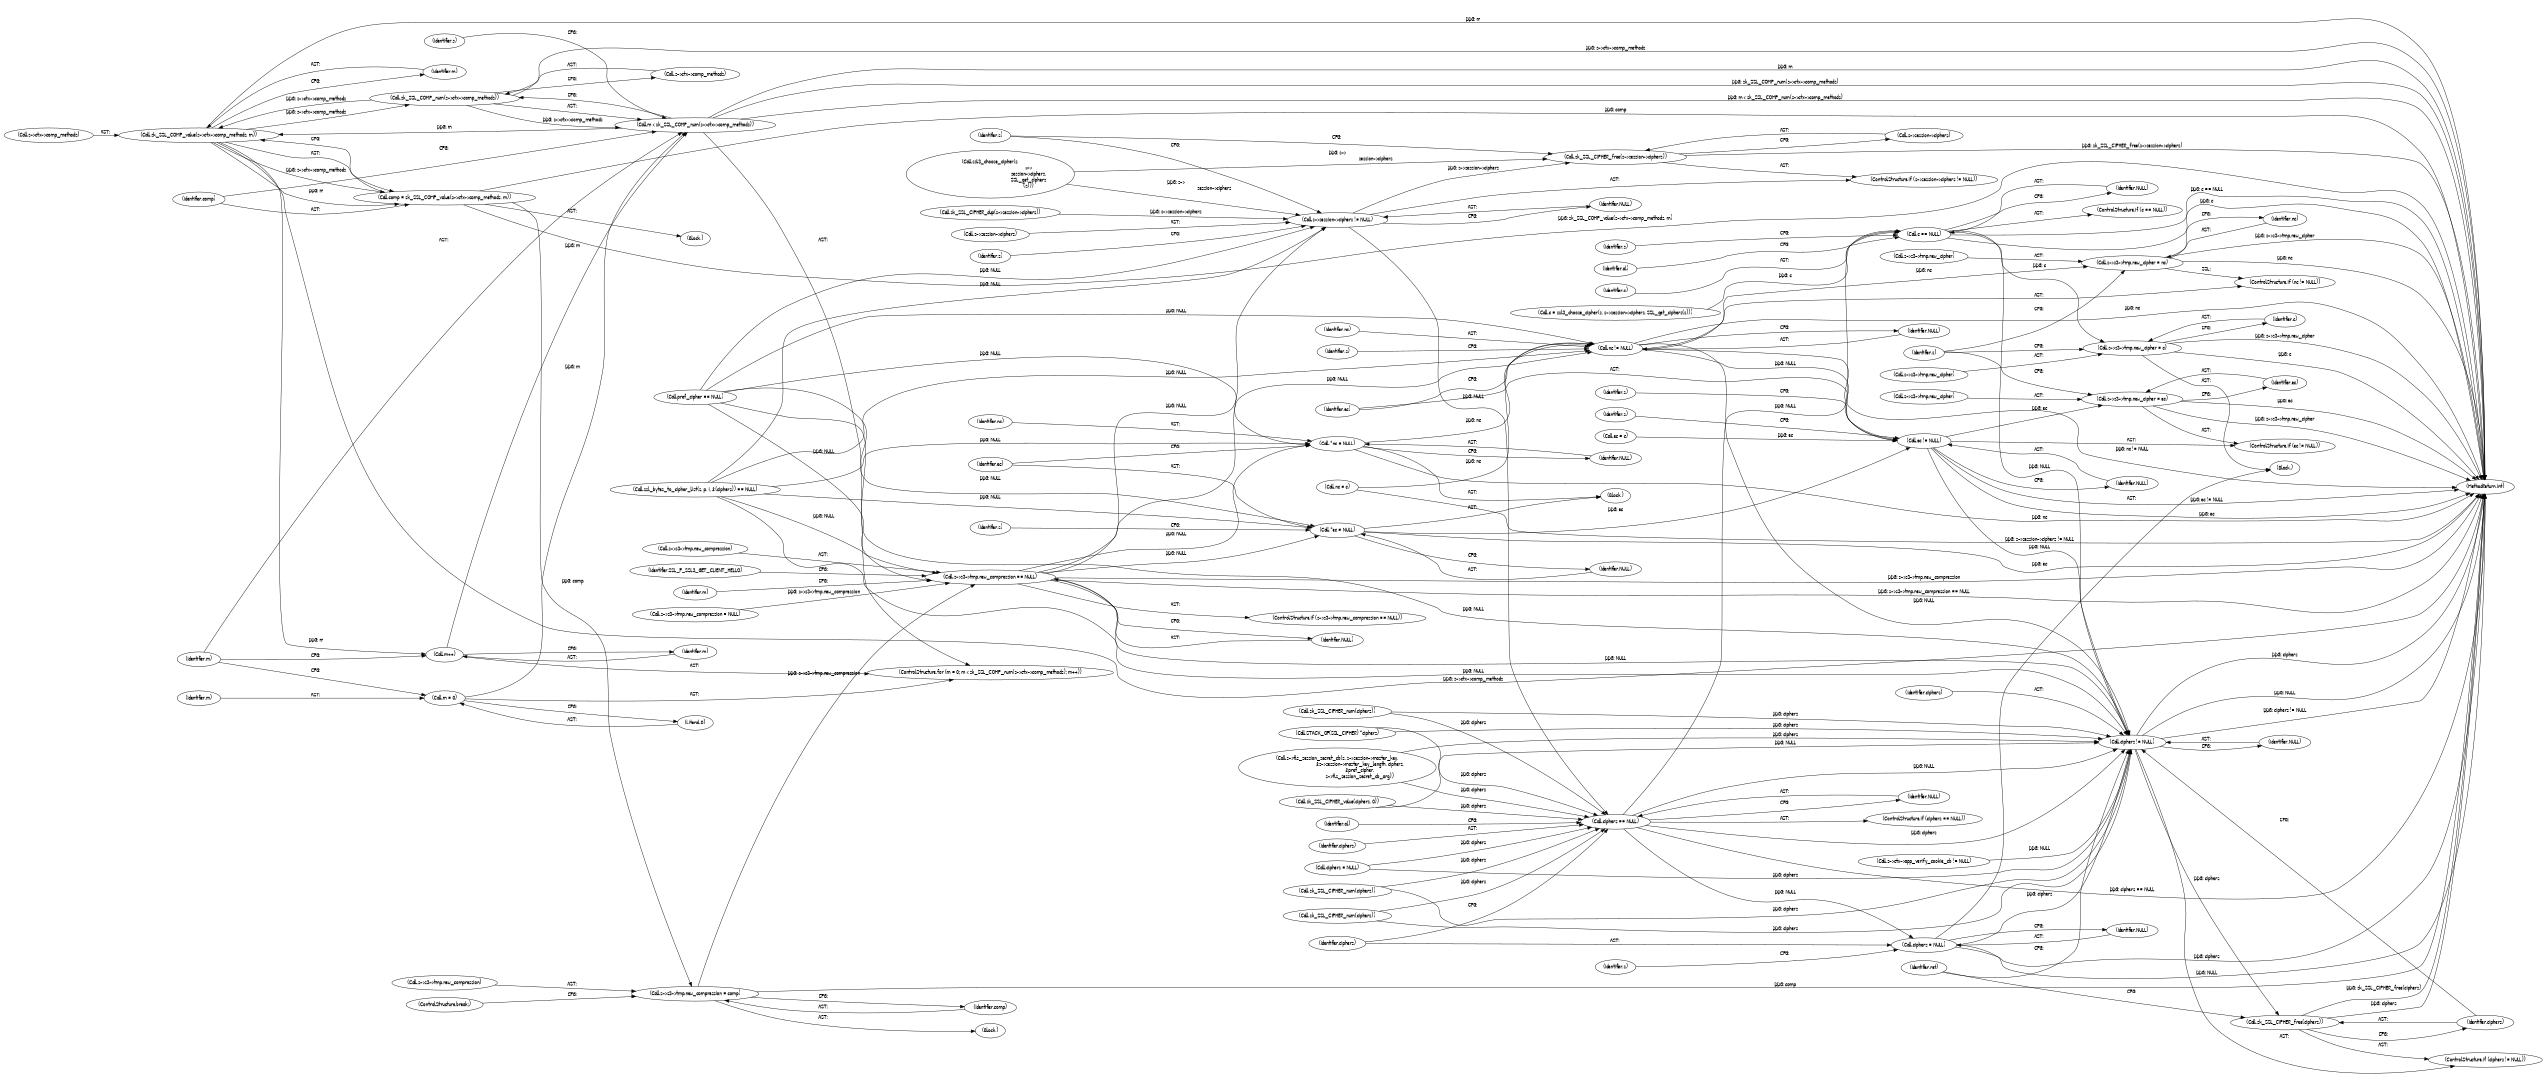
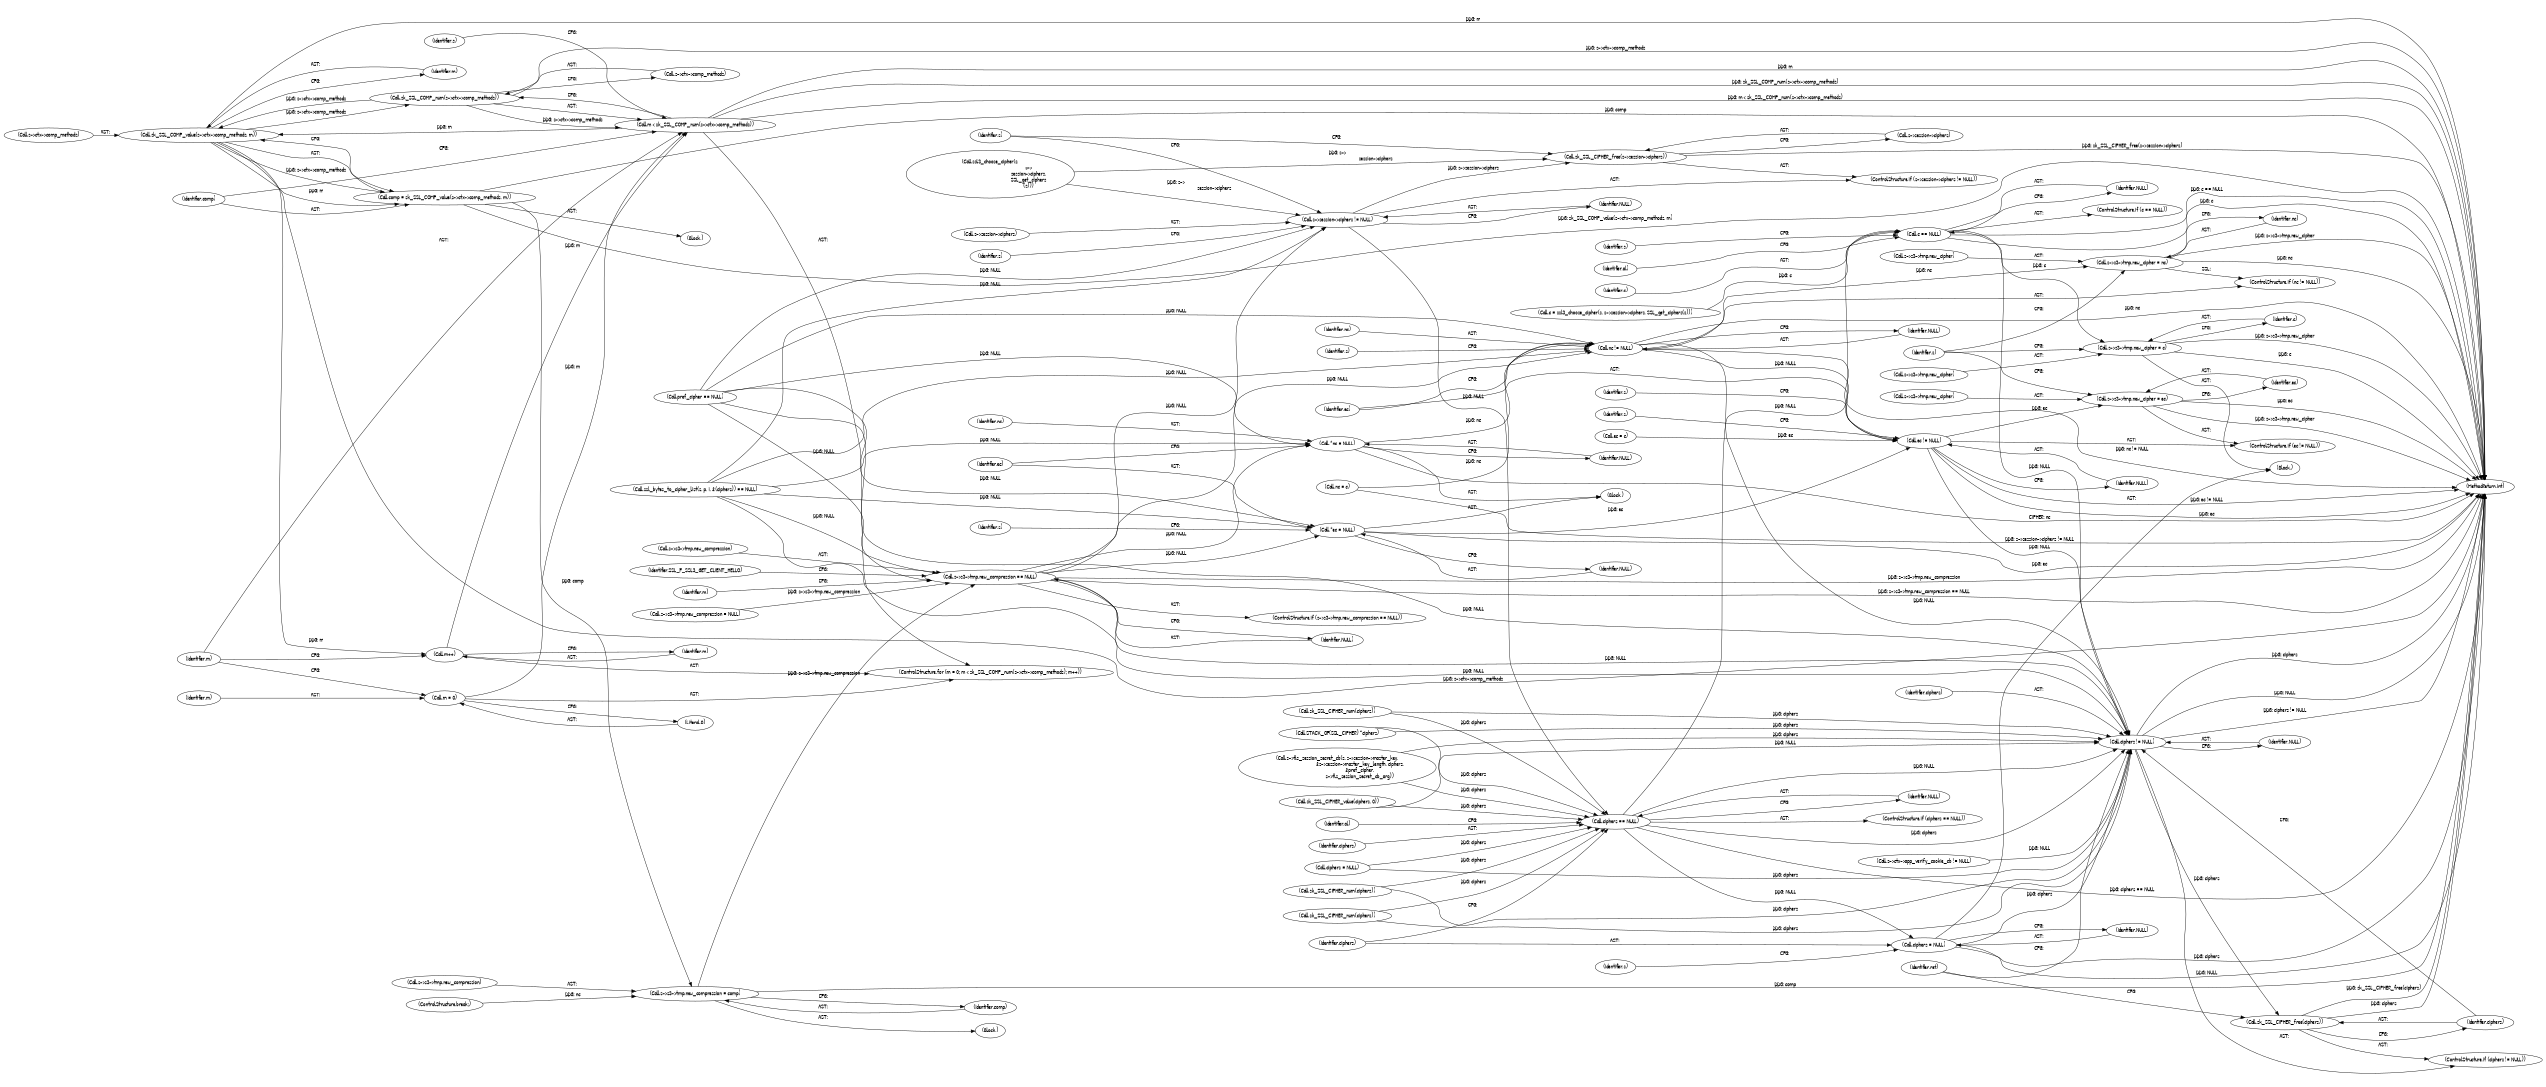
node "(Call,sk_SSL_CIPHER_dup(s->session->ciphers))": removed
edge "(Call,*nc = NULL)" -> "(MethodReturn,int)": label "DDG: nc" -> "CIPHER: nc"
edge "(ControlStructure,break;)" -> "(Call,s->s3->tmp.new_compression = comp)": label "CFG: " -> "DDG: nc"
